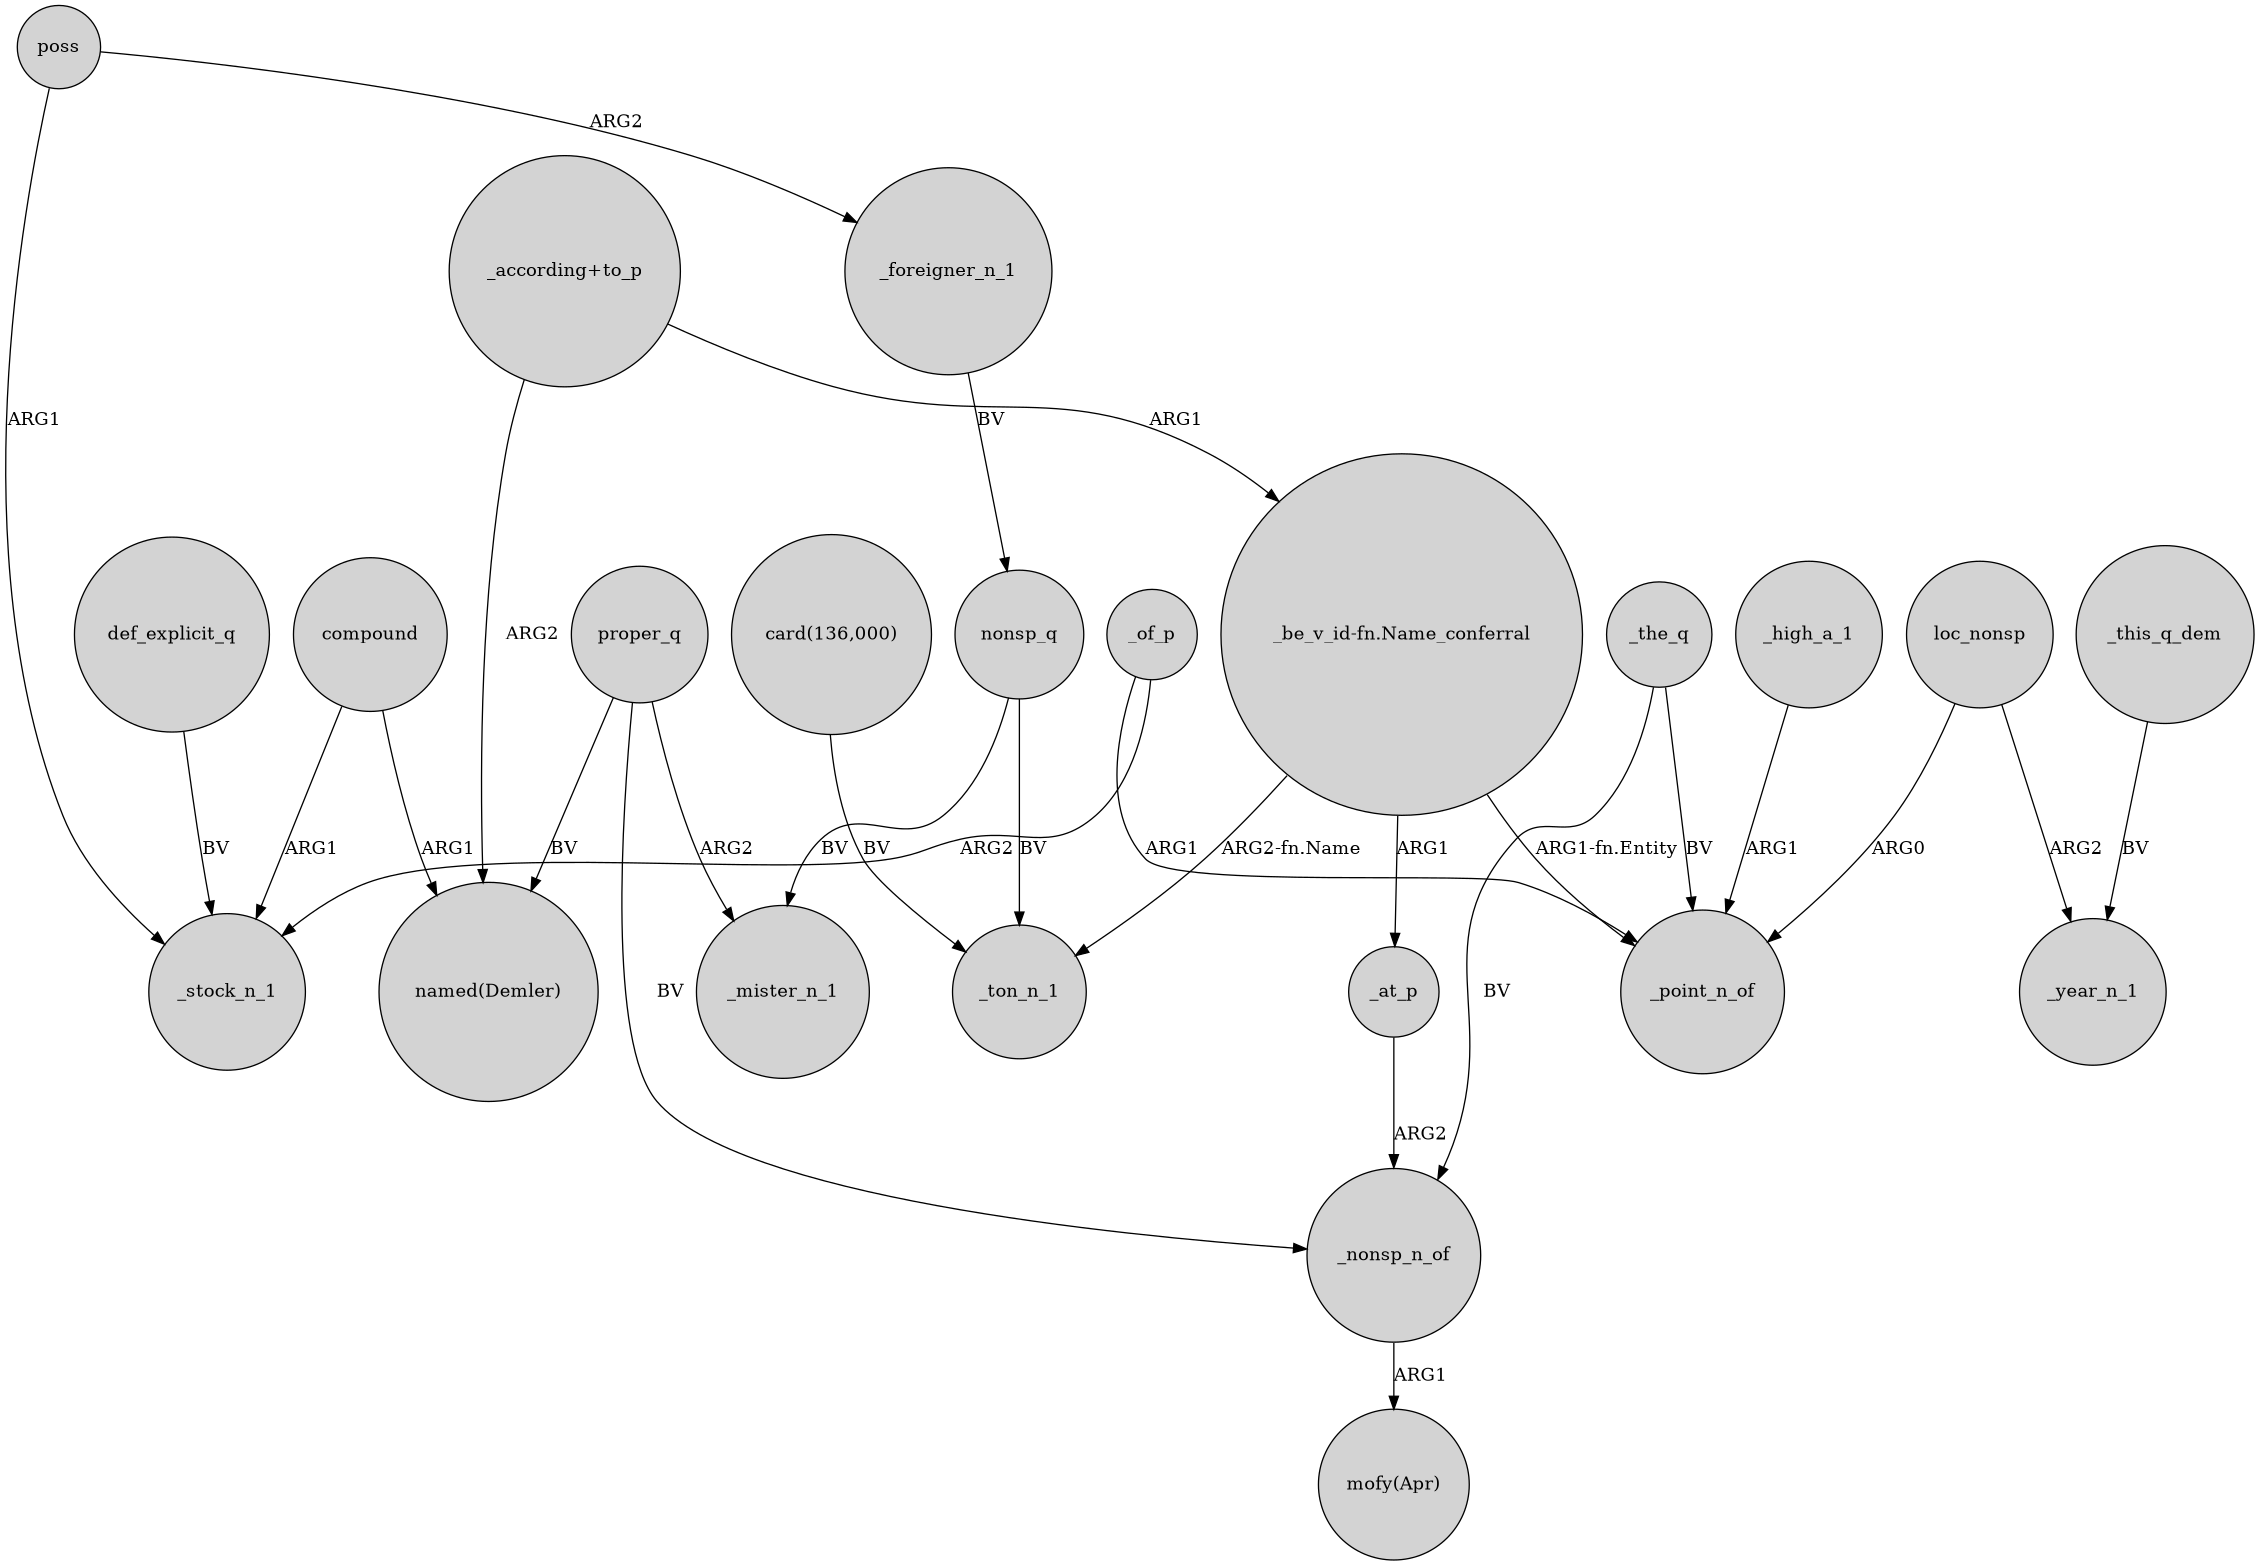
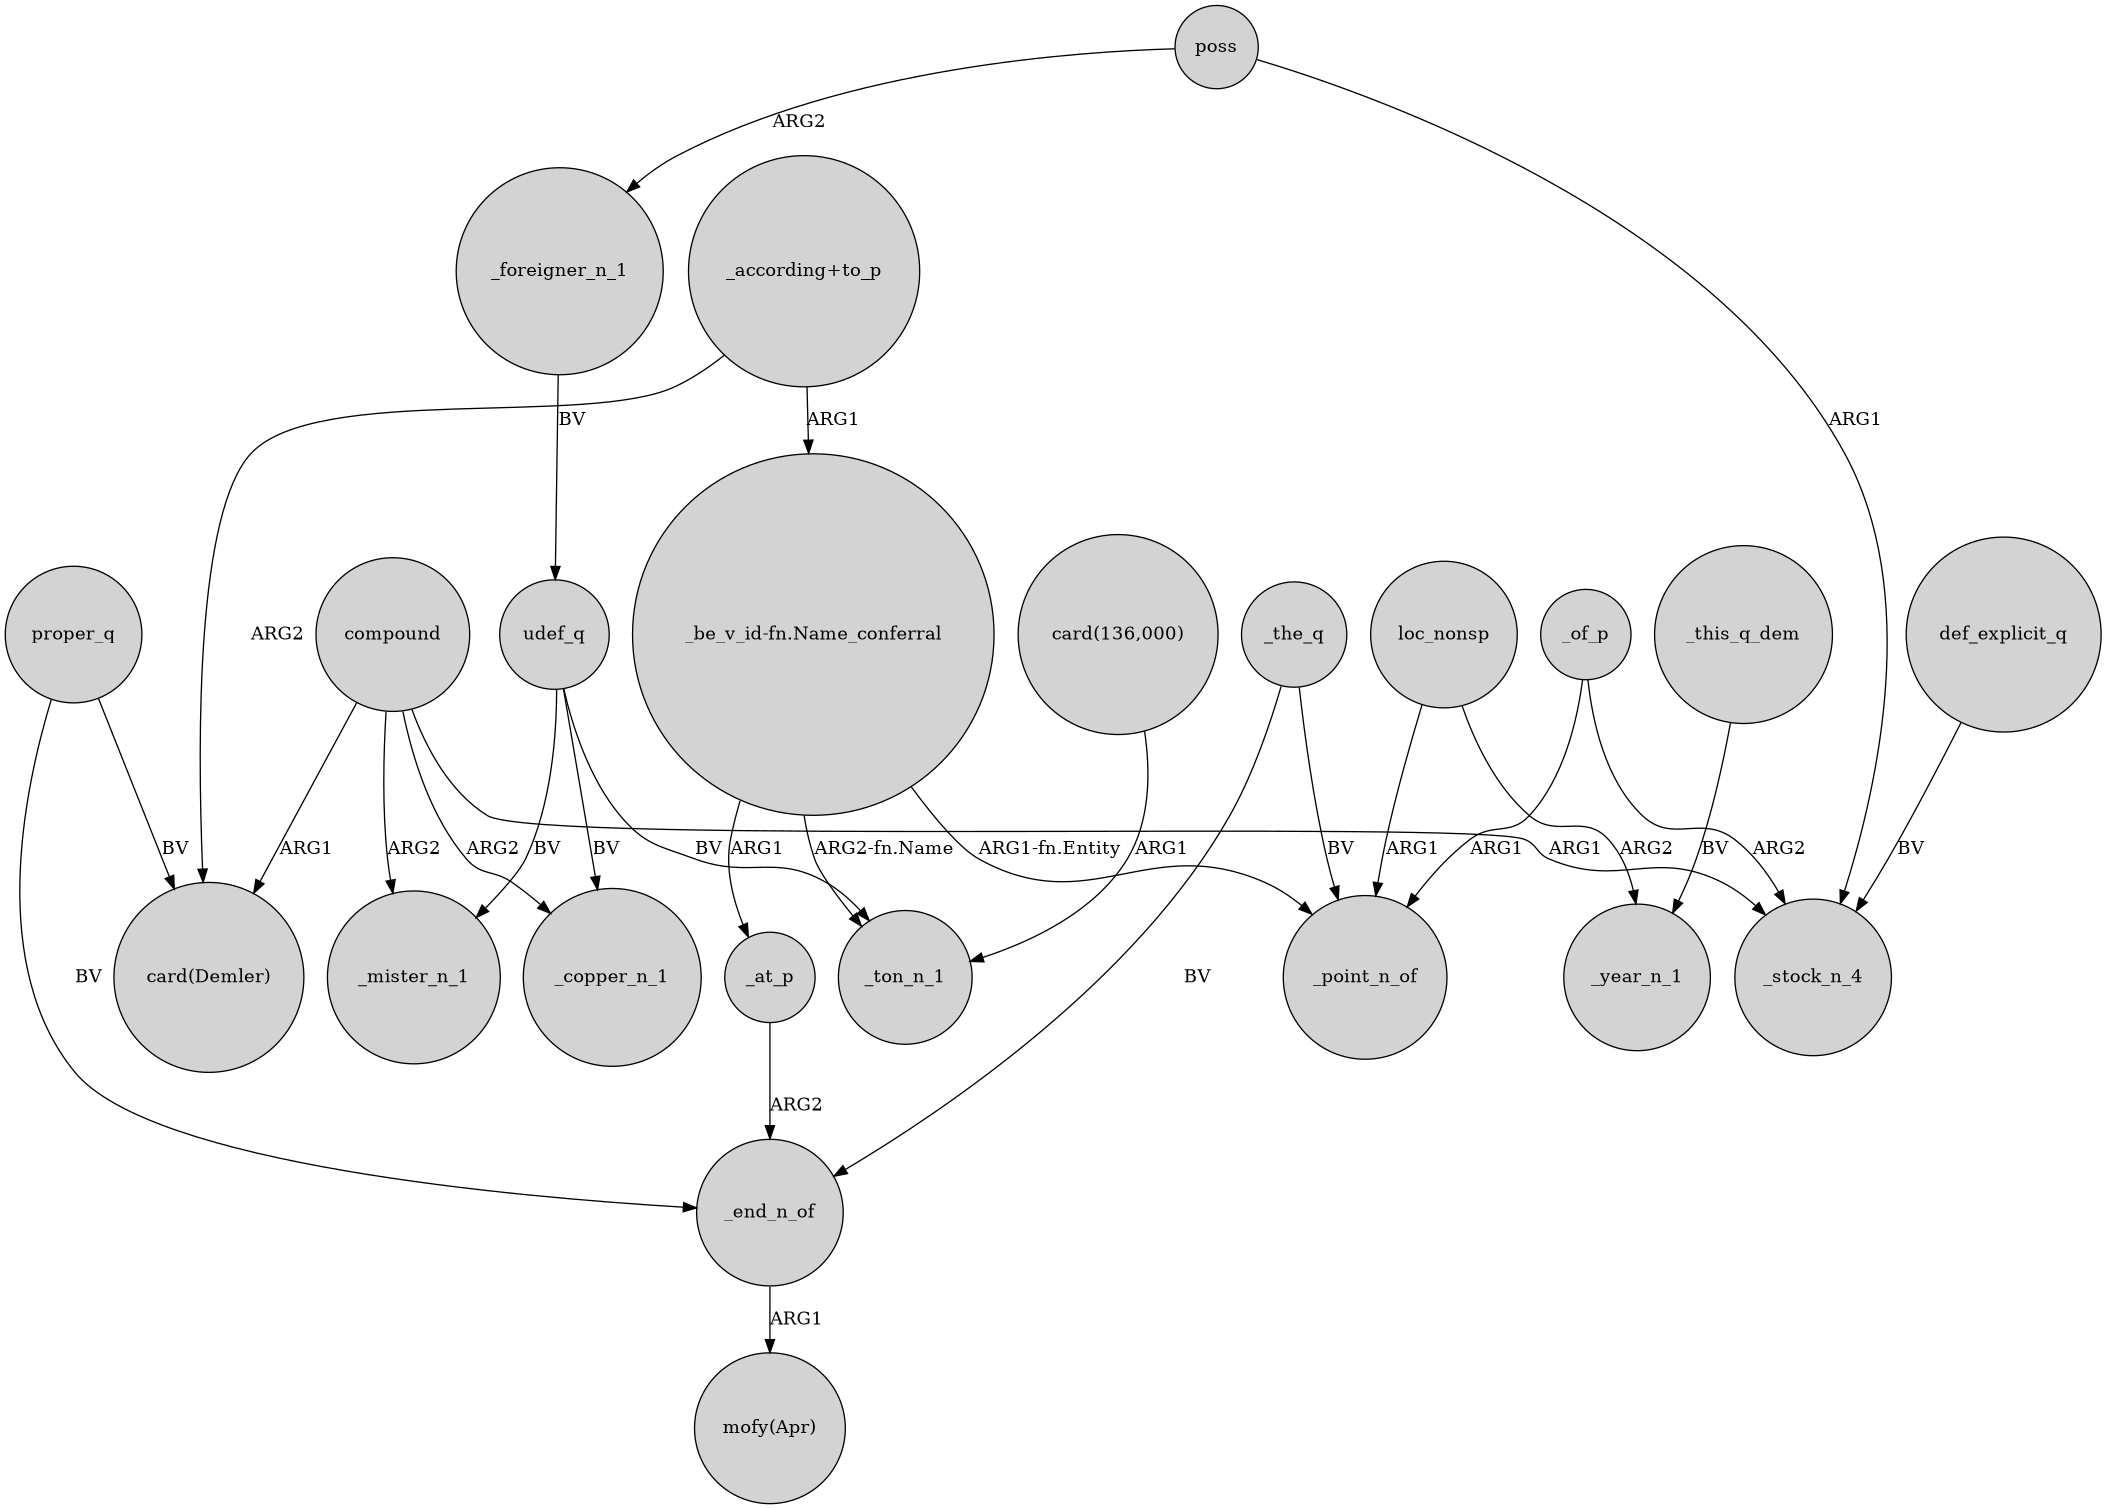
node "nonsp_q": label "nonsp_q" -> "udef_q"
node "_high_a_1": removed
edge "proper_q" -> "_mister_n_1": now "compound" -> "_mister_n_1"
edge "card(136,000)" -> "_ton_n_1": label "BV" -> "ARG1"
edge "loc_nonsp" -> "_point_n_of": label "ARG0" -> "ARG1"
node "_copper_n_1": added
node "_stock_n_1": label "_stock_n_1" -> "_stock_n_4"
node "named(Demler)": label "named(Demler)" -> "card(Demler)"
node "_nonsp_n_of": label "_nonsp_n_of" -> "_end_n_of"
